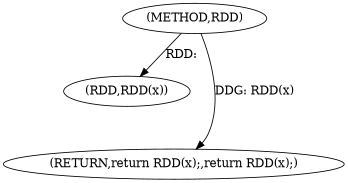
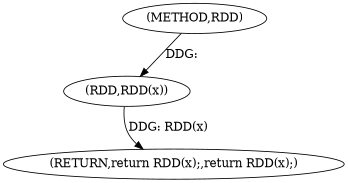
edge "(METHOD,RDD)" -> "(RDD,RDD(x))": label "RDD: " -> "DDG: "
edge "(METHOD,RDD)" -> "(RETURN,return RDD(x);,return RDD(x);)": now "(RDD,RDD(x))" -> "(RETURN,return RDD(x);,return RDD(x);)"
